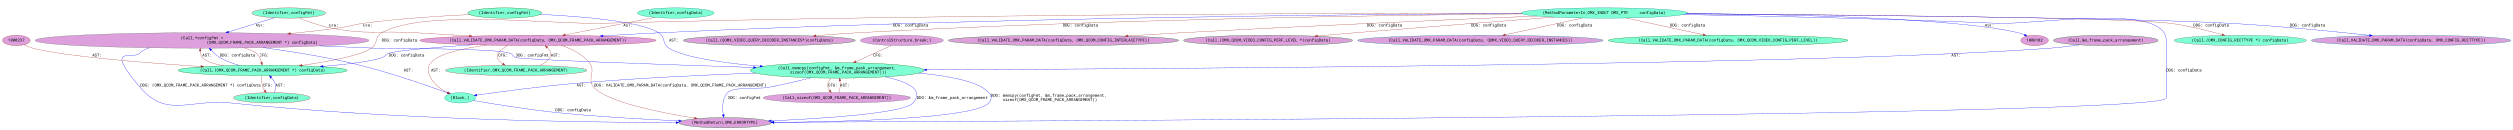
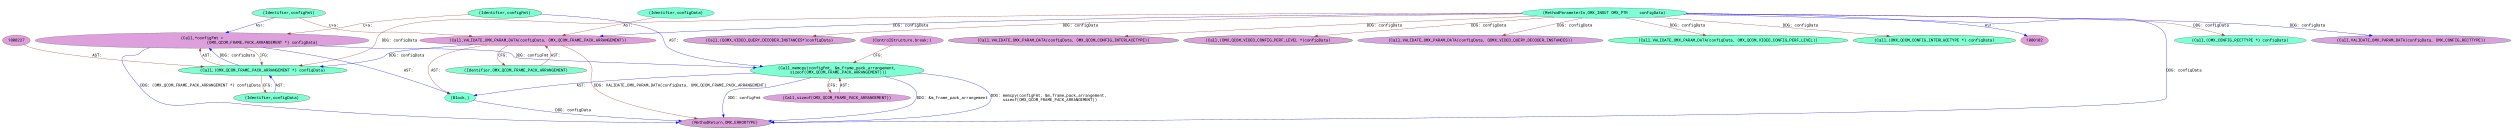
node "(Call,(OMX_QCOM_CONFIG_INTERLACETYPE *) configData)": added
node "(Call,&m_frame_pack_arrangement)": removed
